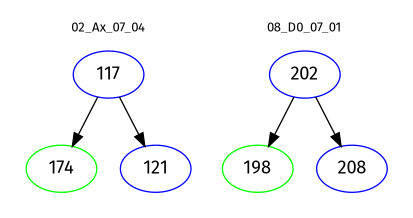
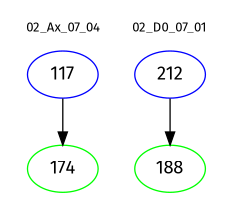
cluster "08_D0_07_01": label "08_D0_07_01" -> "02_D0_07_01"
node "202": label "202" -> "212"
node "121": removed
node "198": label "198" -> "188"
node "208": removed
